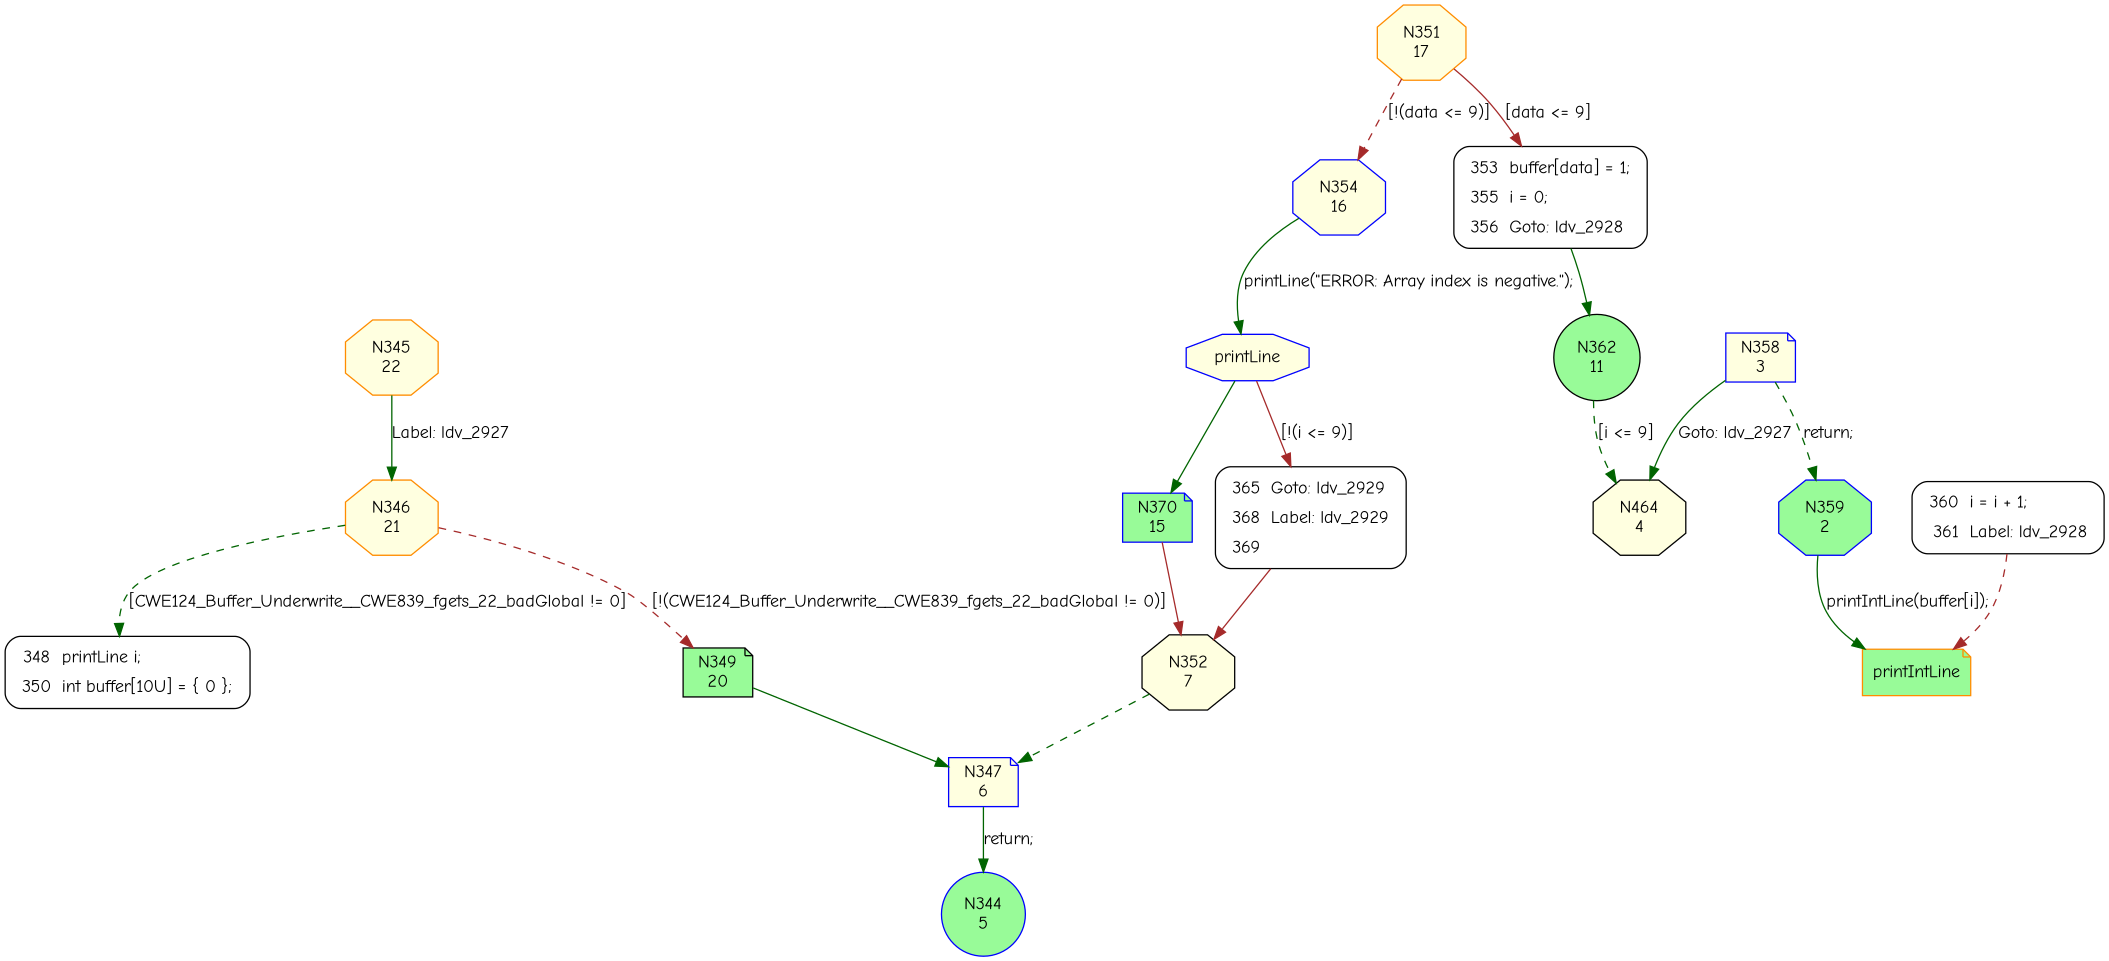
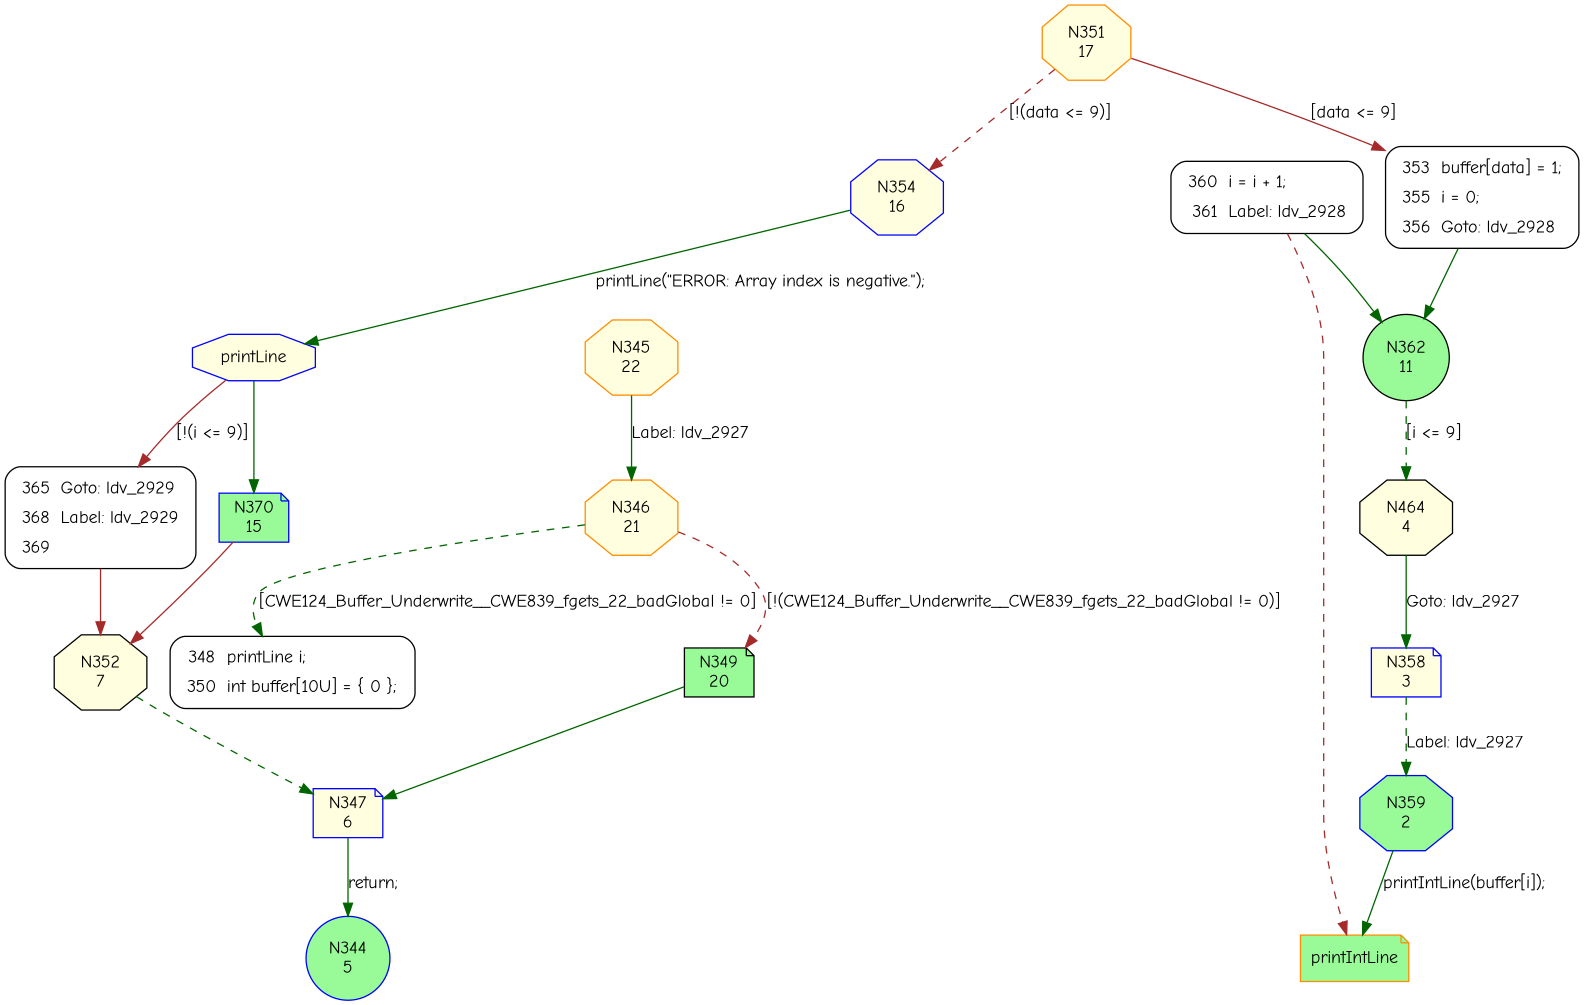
edge "360" -> "N362 11": added
edge "N358 3" -> "N464 4": reversed
edge "N358 3" -> "N359 2": label "return;" -> "Label: ldv_2927"
